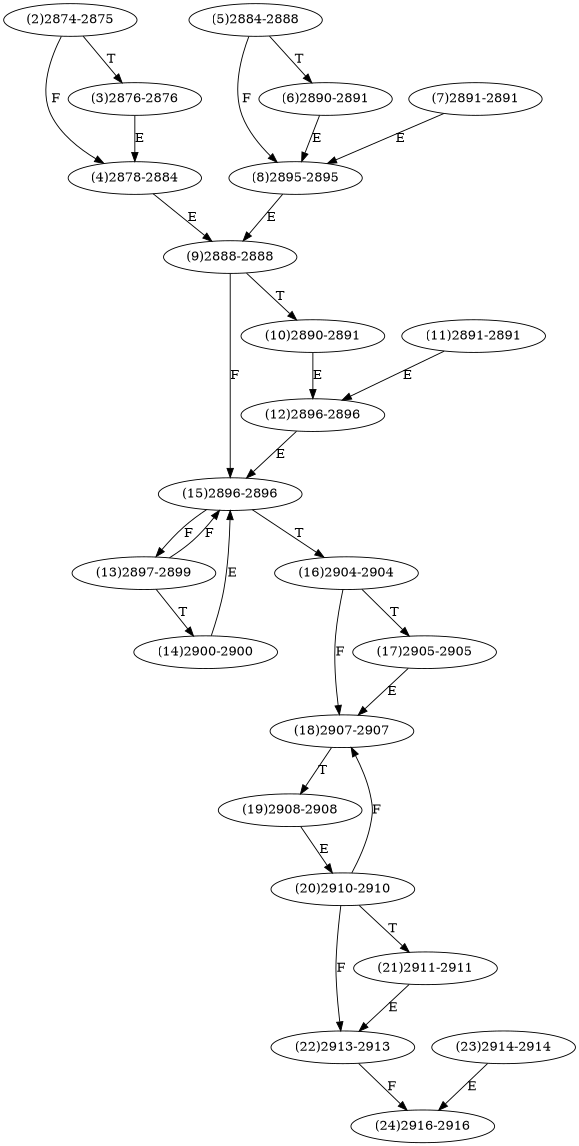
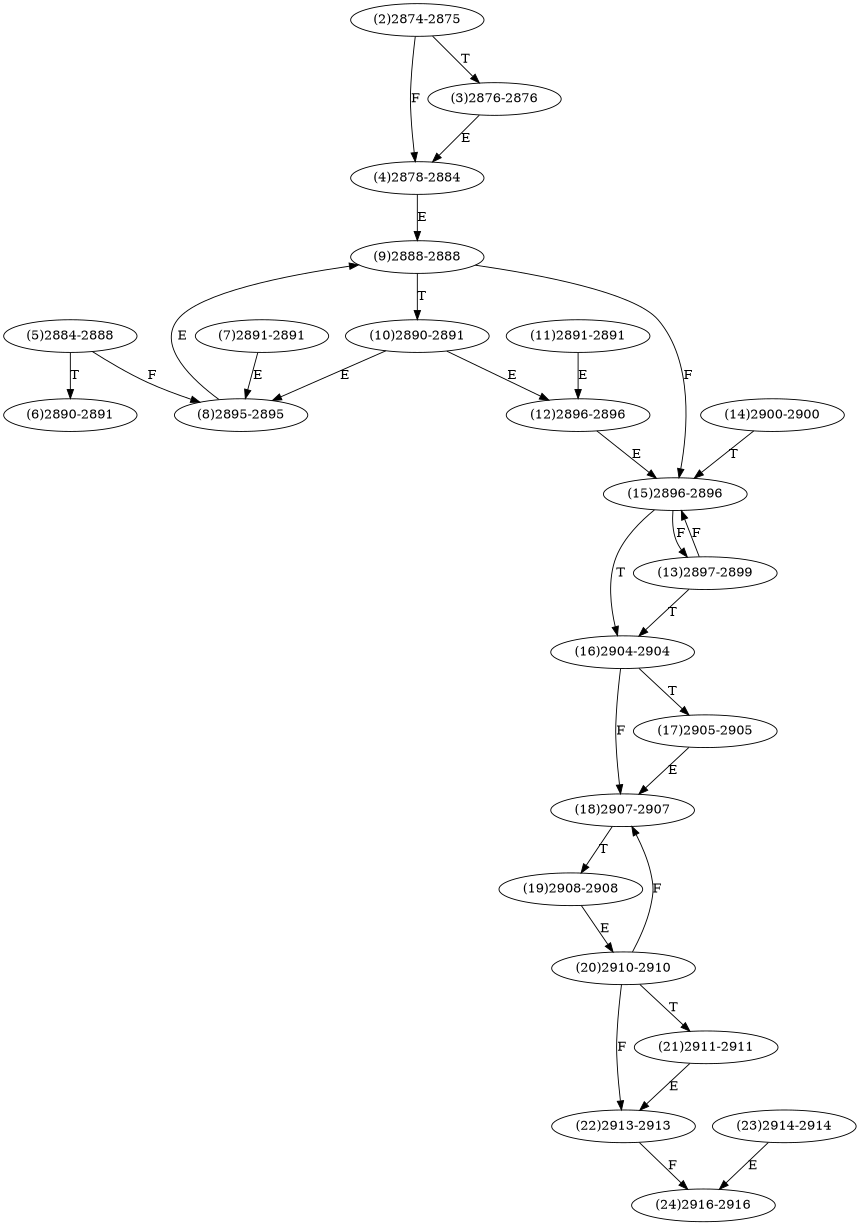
edge "(6)2890-2891" -> "(8)2895-2895": now "(10)2890-2891" -> "(8)2895-2895"
edge "(14)2900-2900" -> "(15)2896-2896": label "E" -> "T"
edge "(13)2897-2899" -> "(14)2900-2900": now "(13)2897-2899" -> "(16)2904-2904"
